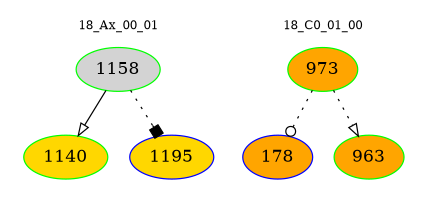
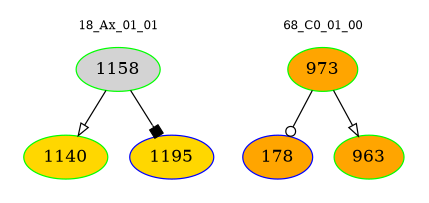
cluster "18_Ax_00_01": label "18_Ax_00_01" -> "18_Ax_01_01"
cluster "18_C0_01_00": label "18_C0_01_00" -> "68_C0_01_00"
edge "1158" -> "1195": style dotted -> solid
edge "973" -> "963": style dotted -> solid
edge "973" -> "178": style dotted -> solid
